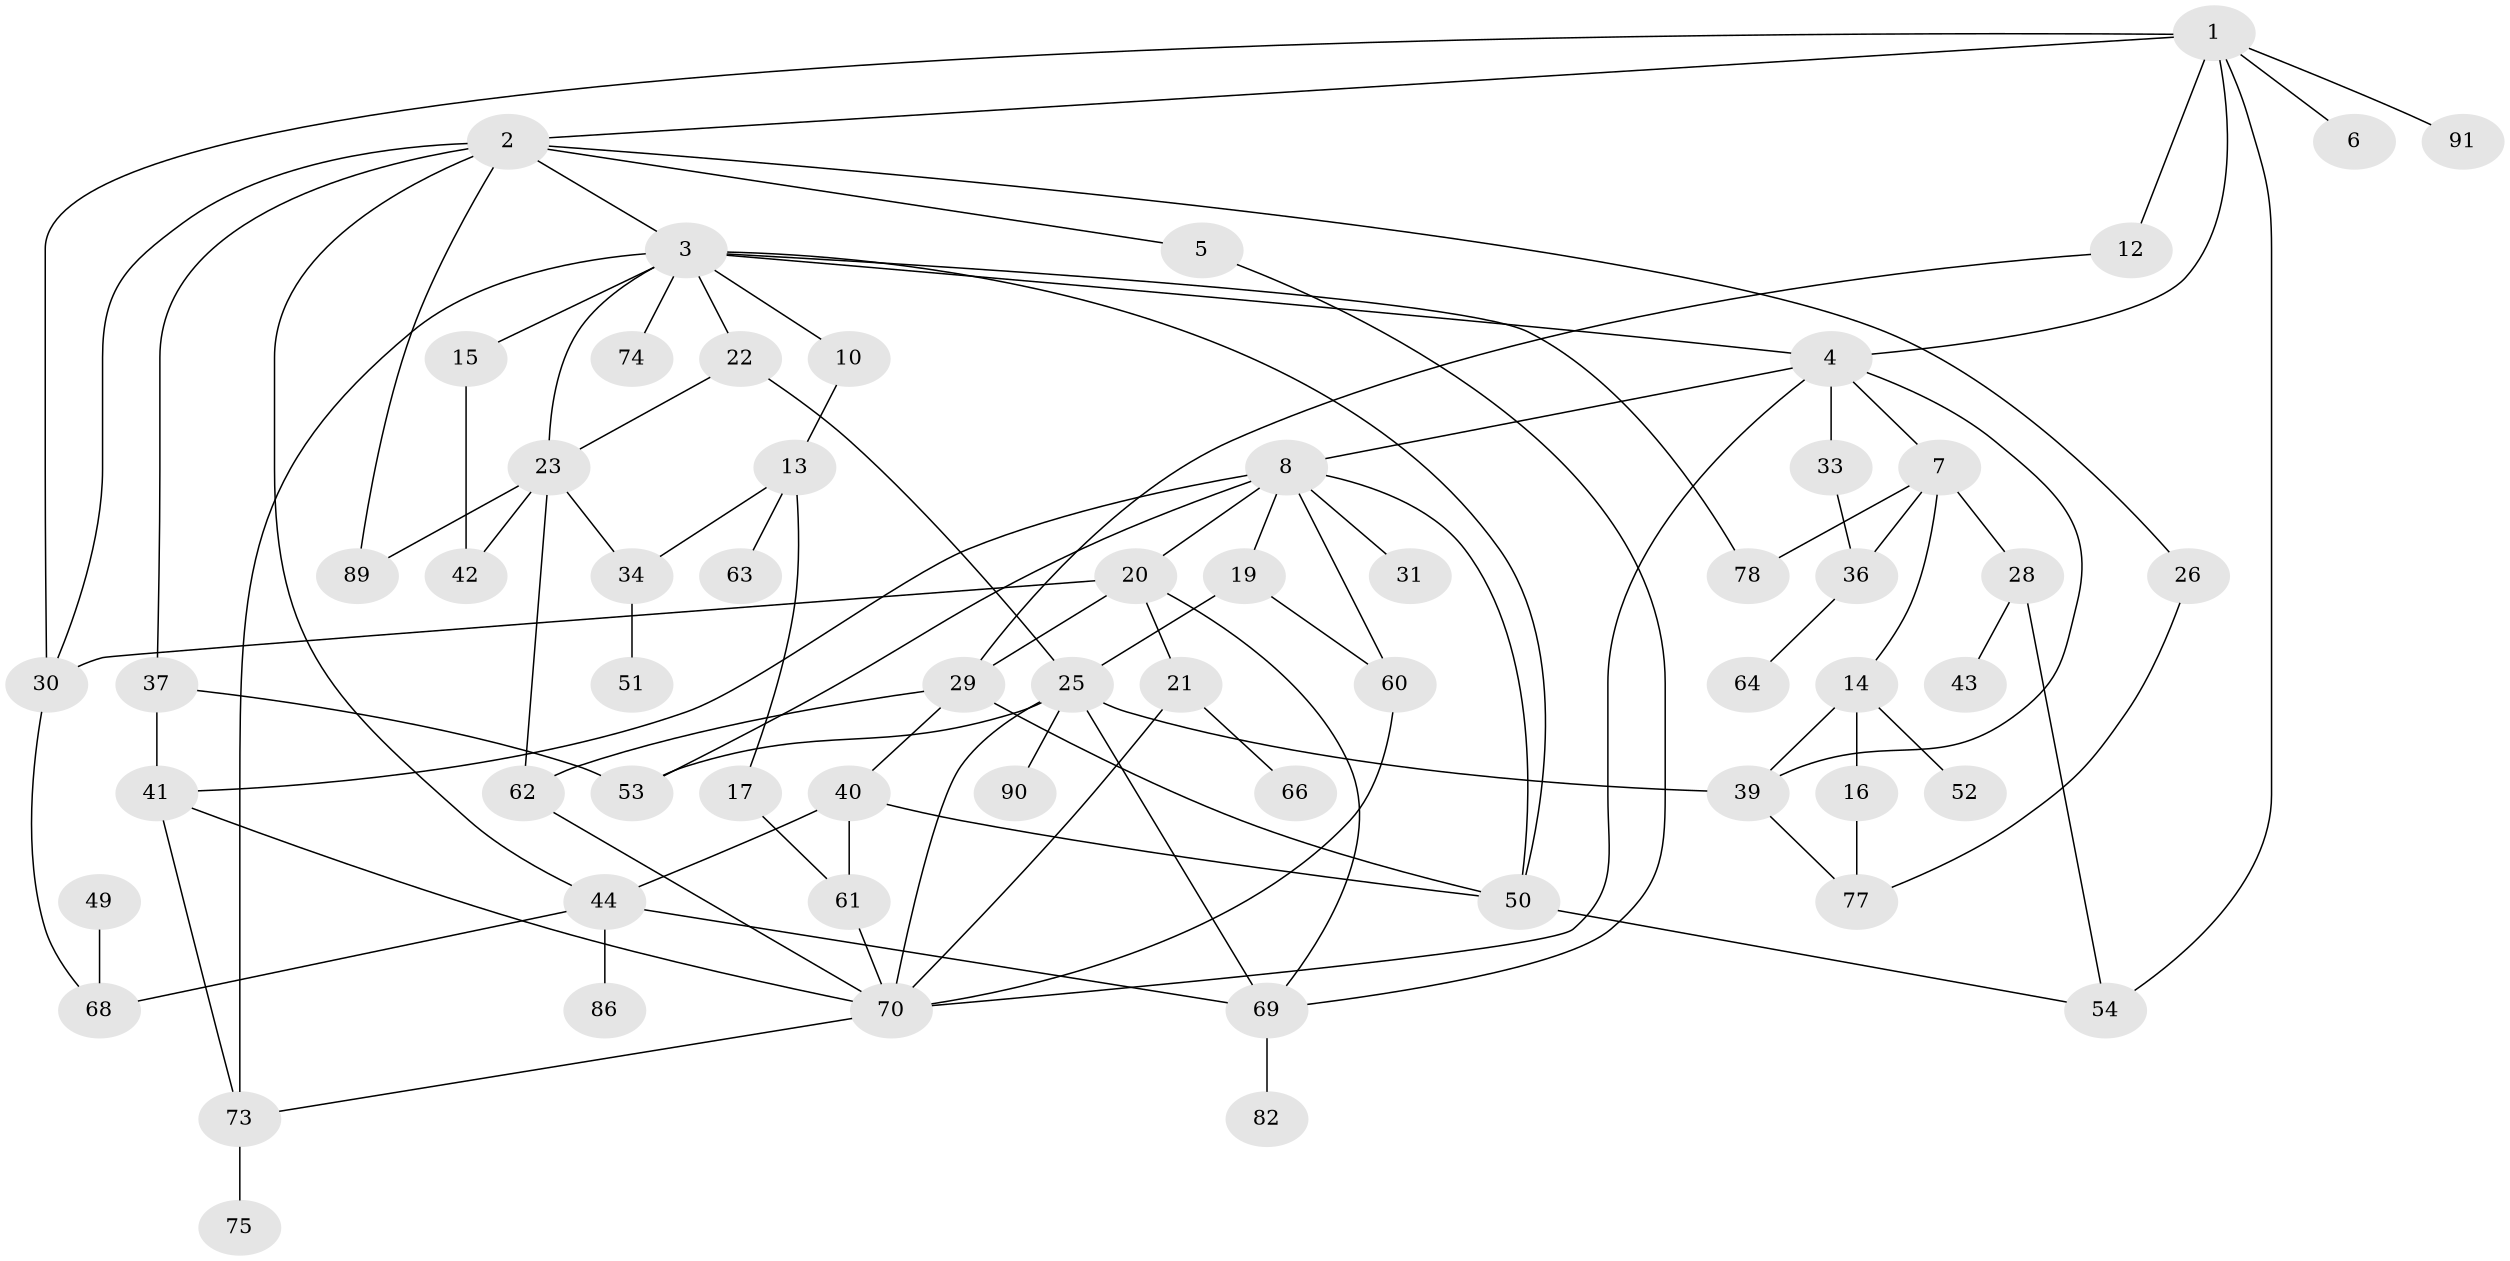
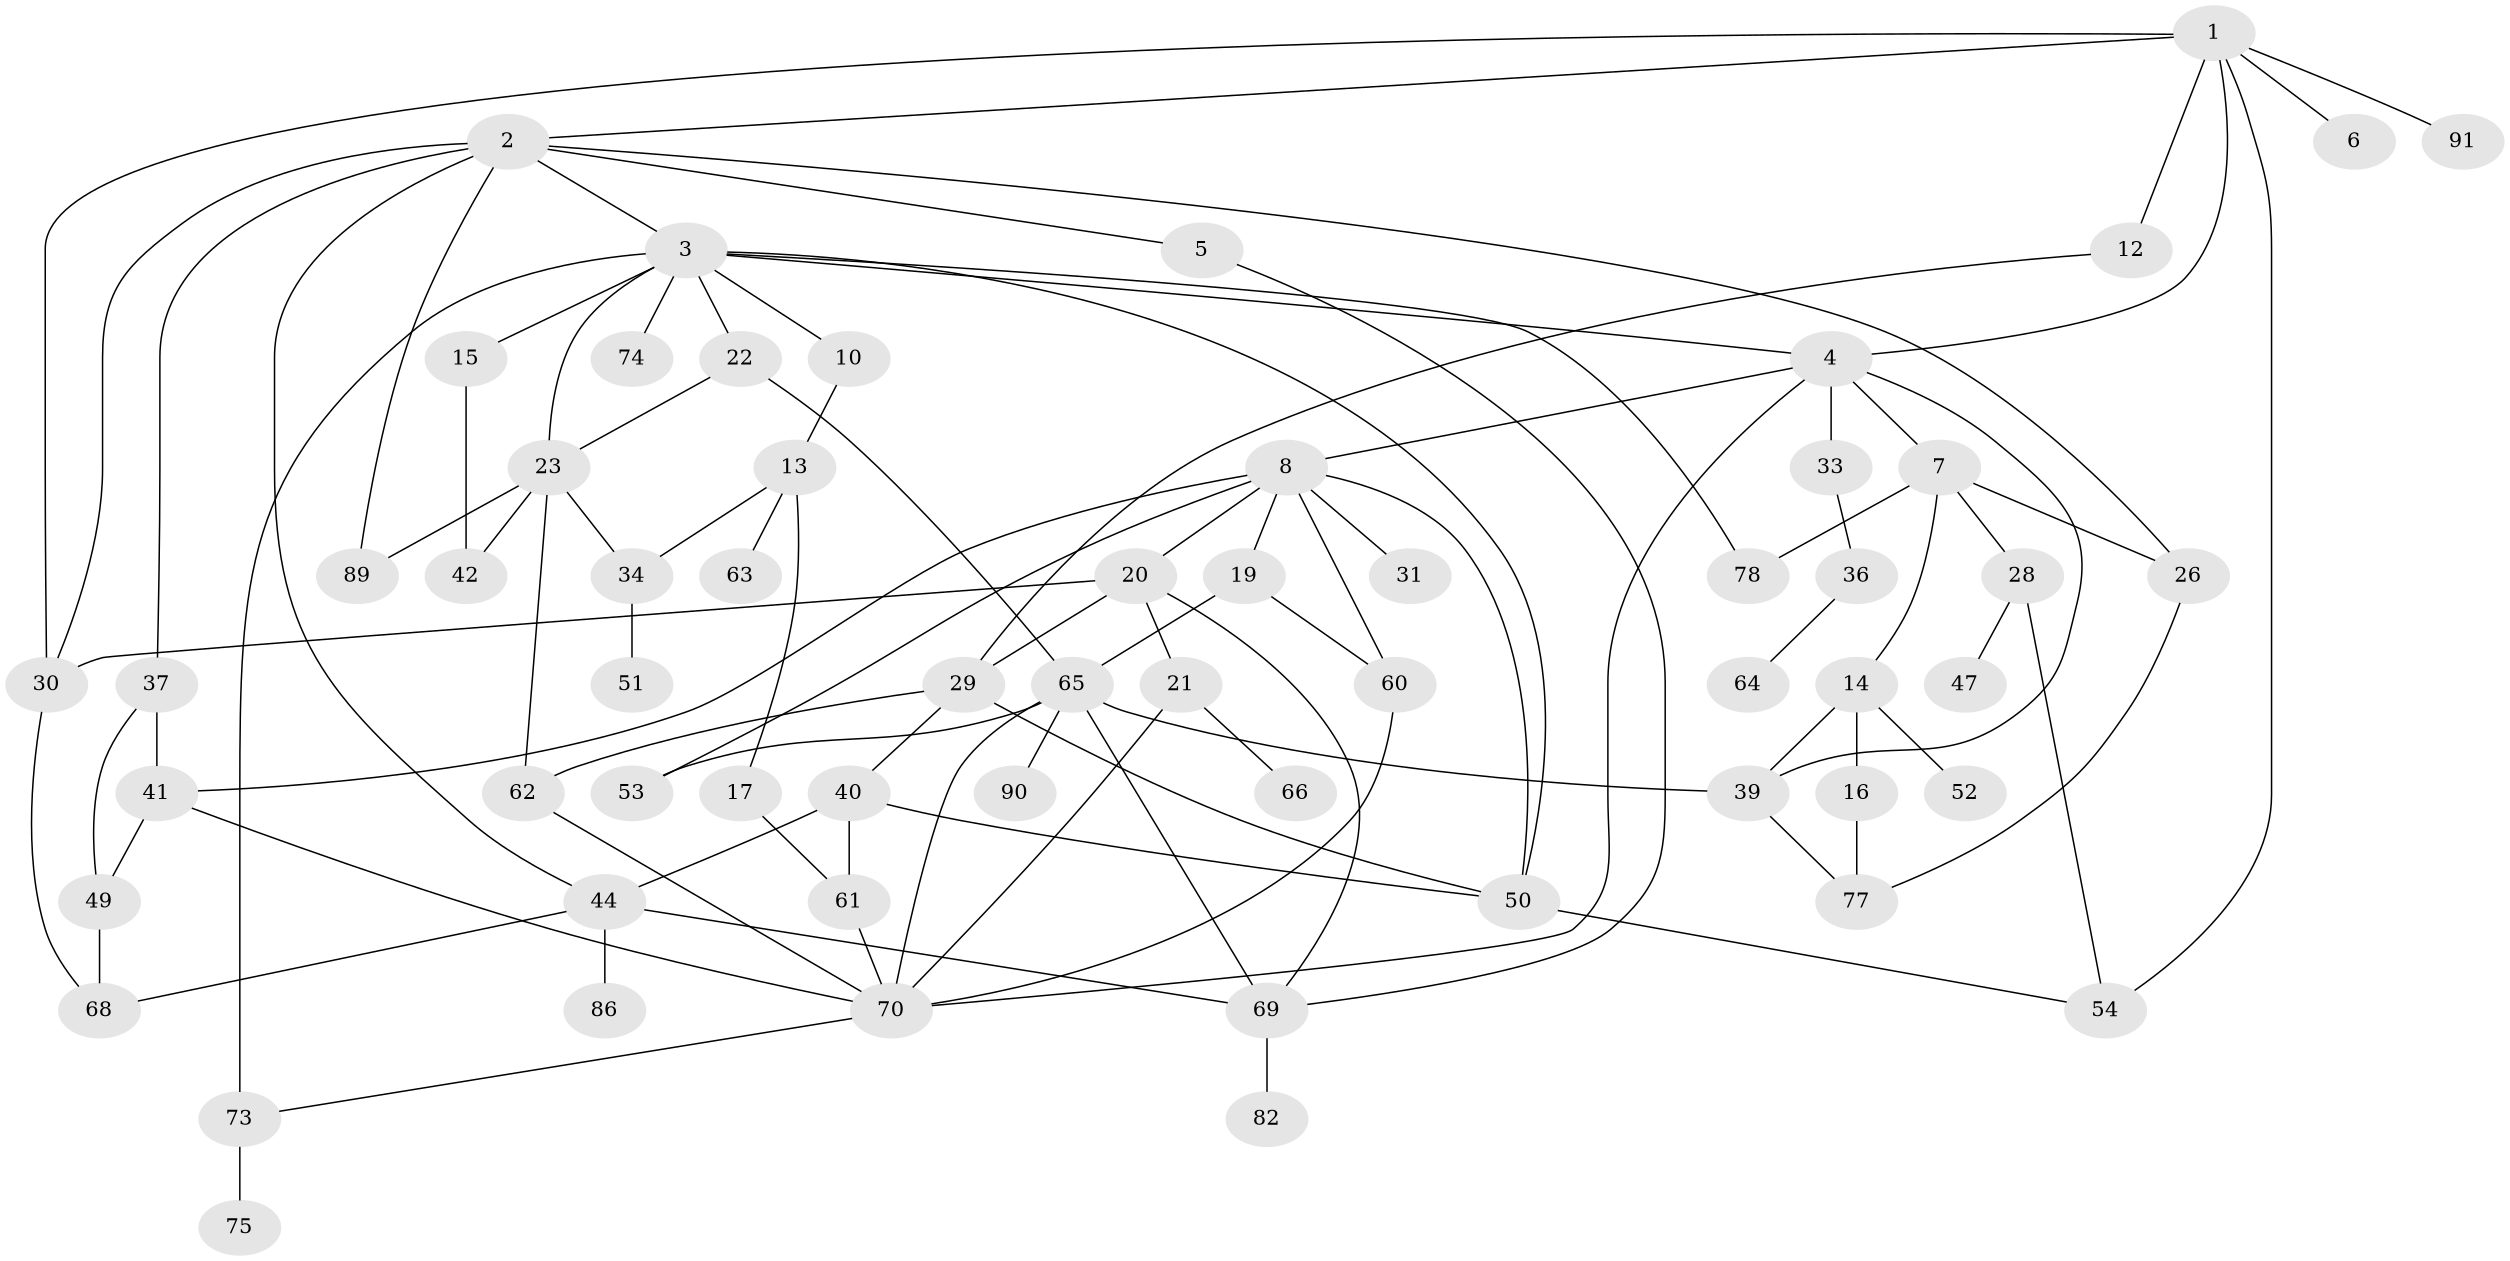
edge "7" -- "36": now "7" -- "26"
node "25": label "25" -> "65"
node "43": label "43" -> "47"
edge "37" -- "53": now "37" -- "49"
edge "41" -- "73": now "41" -- "49"
